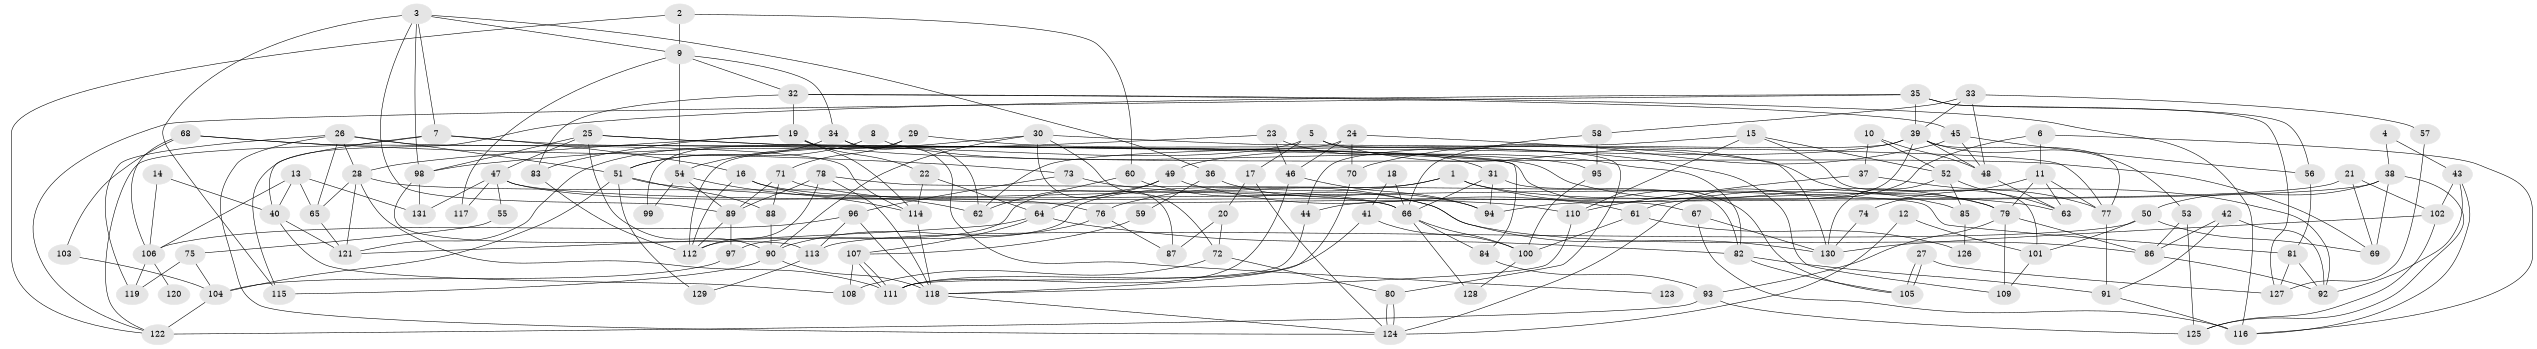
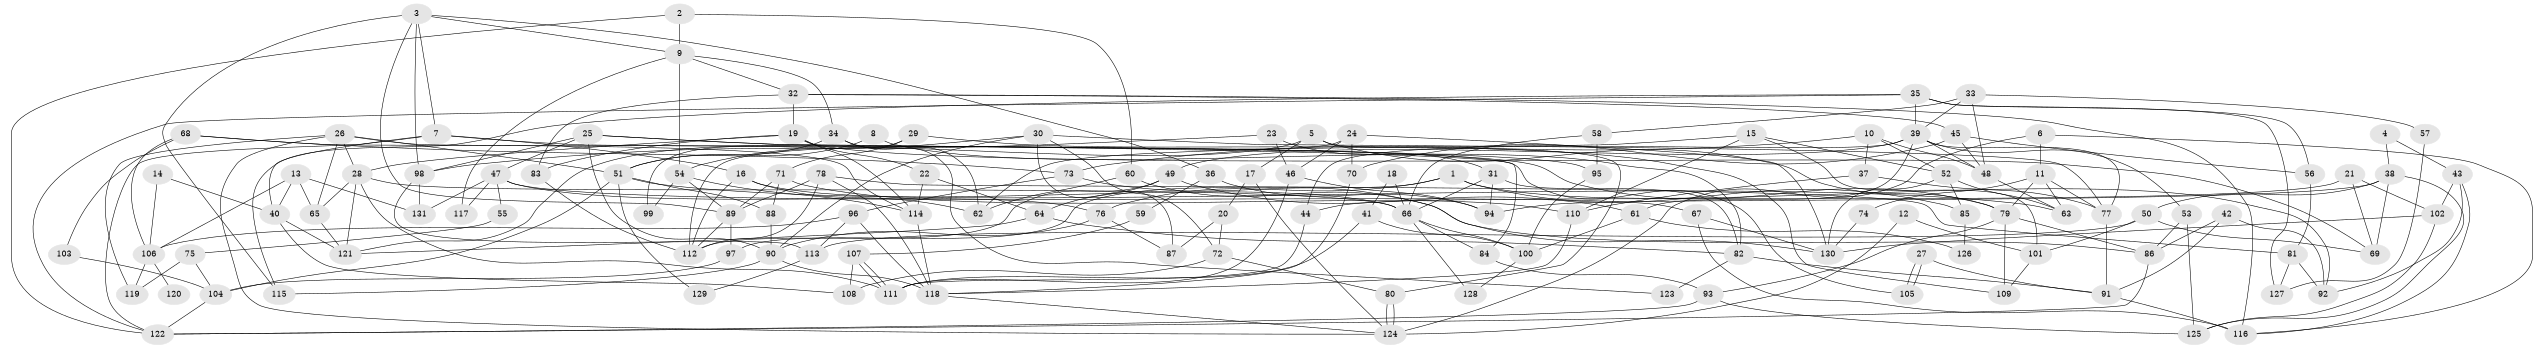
edge "10" -- "73": added
edge "64" -- "107": removed
edge "86" -- "92": now "86" -- "122"
edge "82" -- "105": now "82" -- "123"
edge "27" -- "127": now "27" -- "91"
